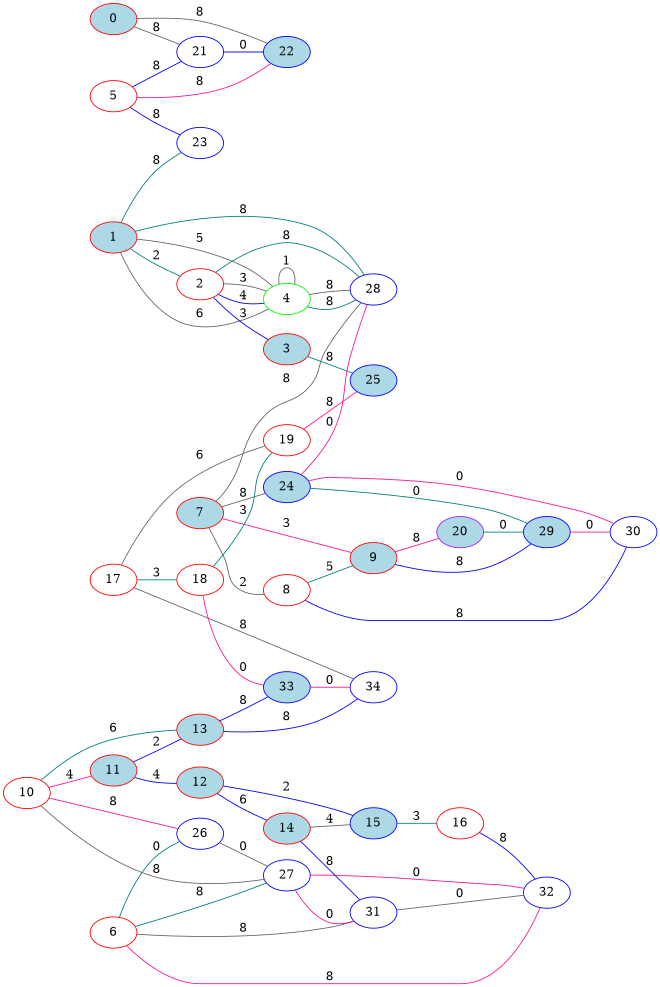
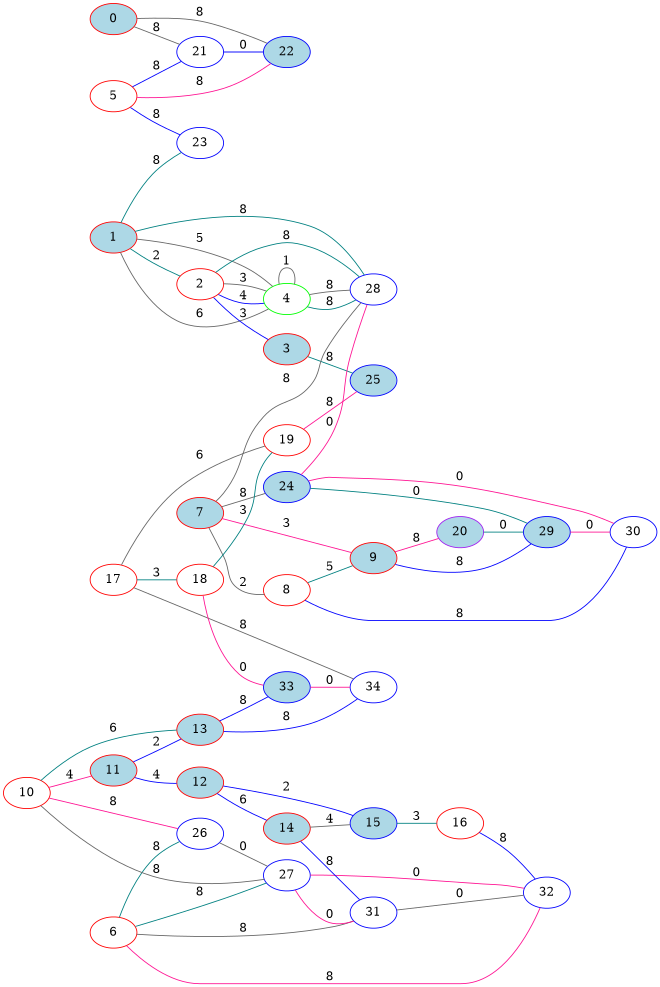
edge "26" -- "6": label "0" -> "8"
